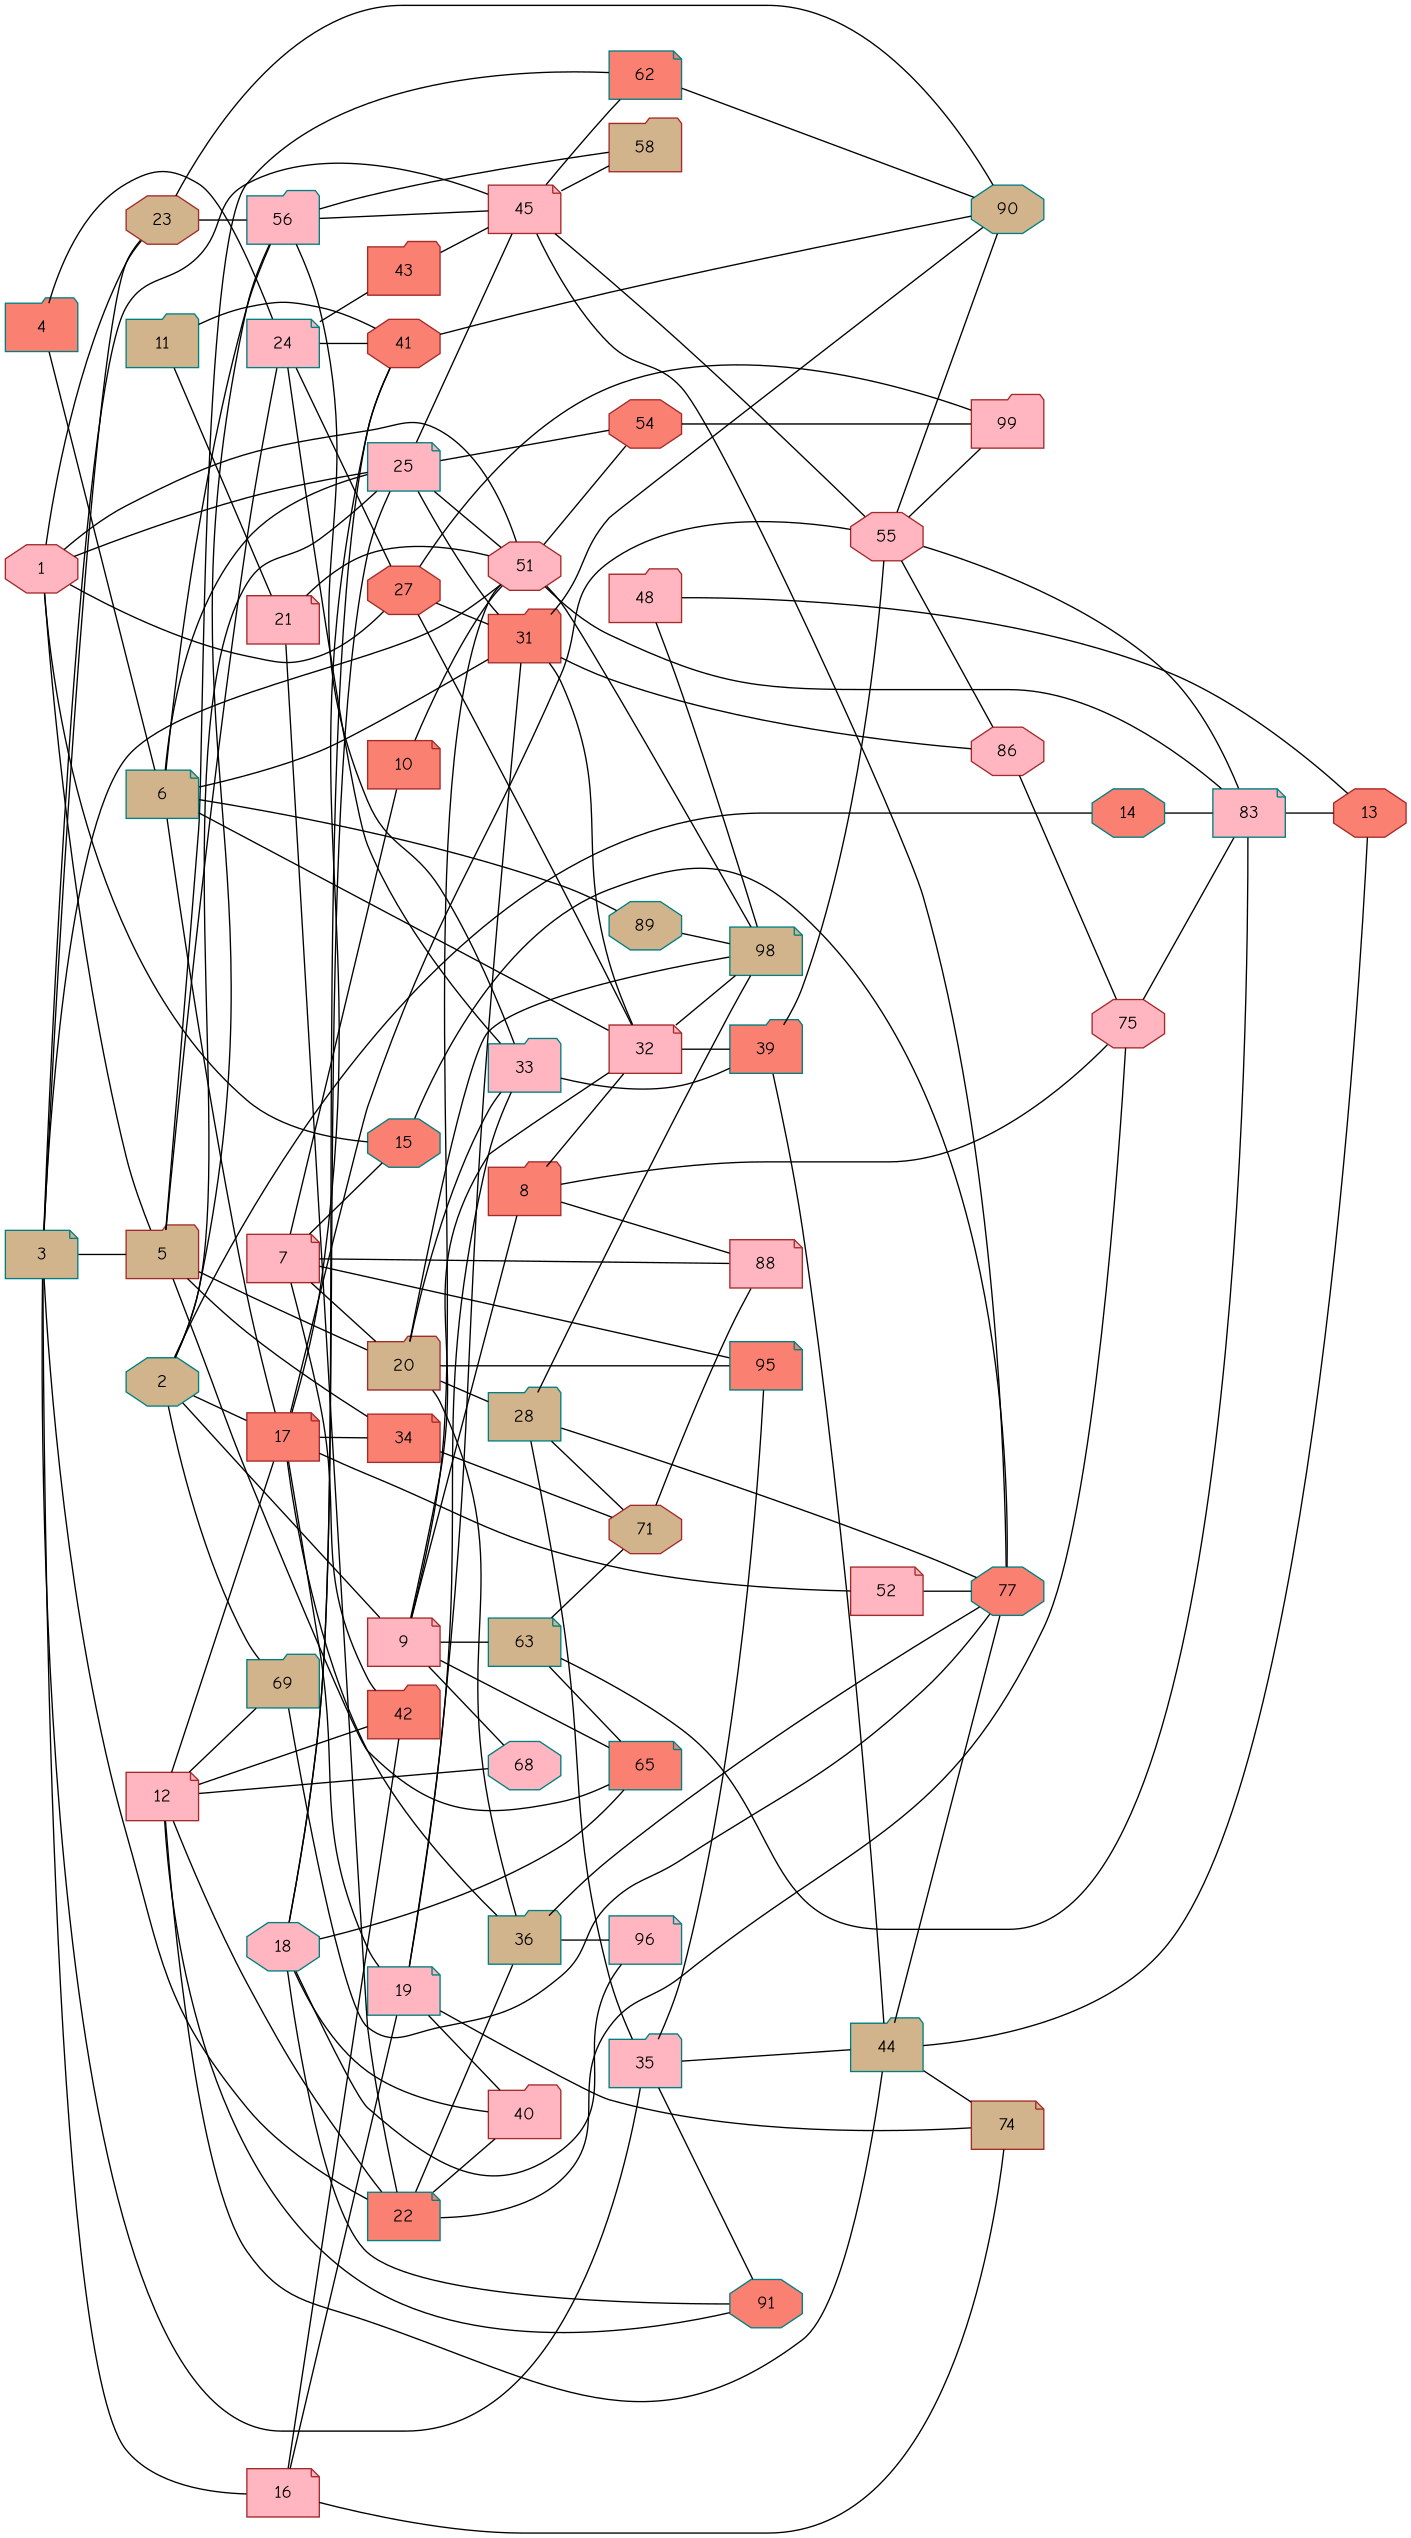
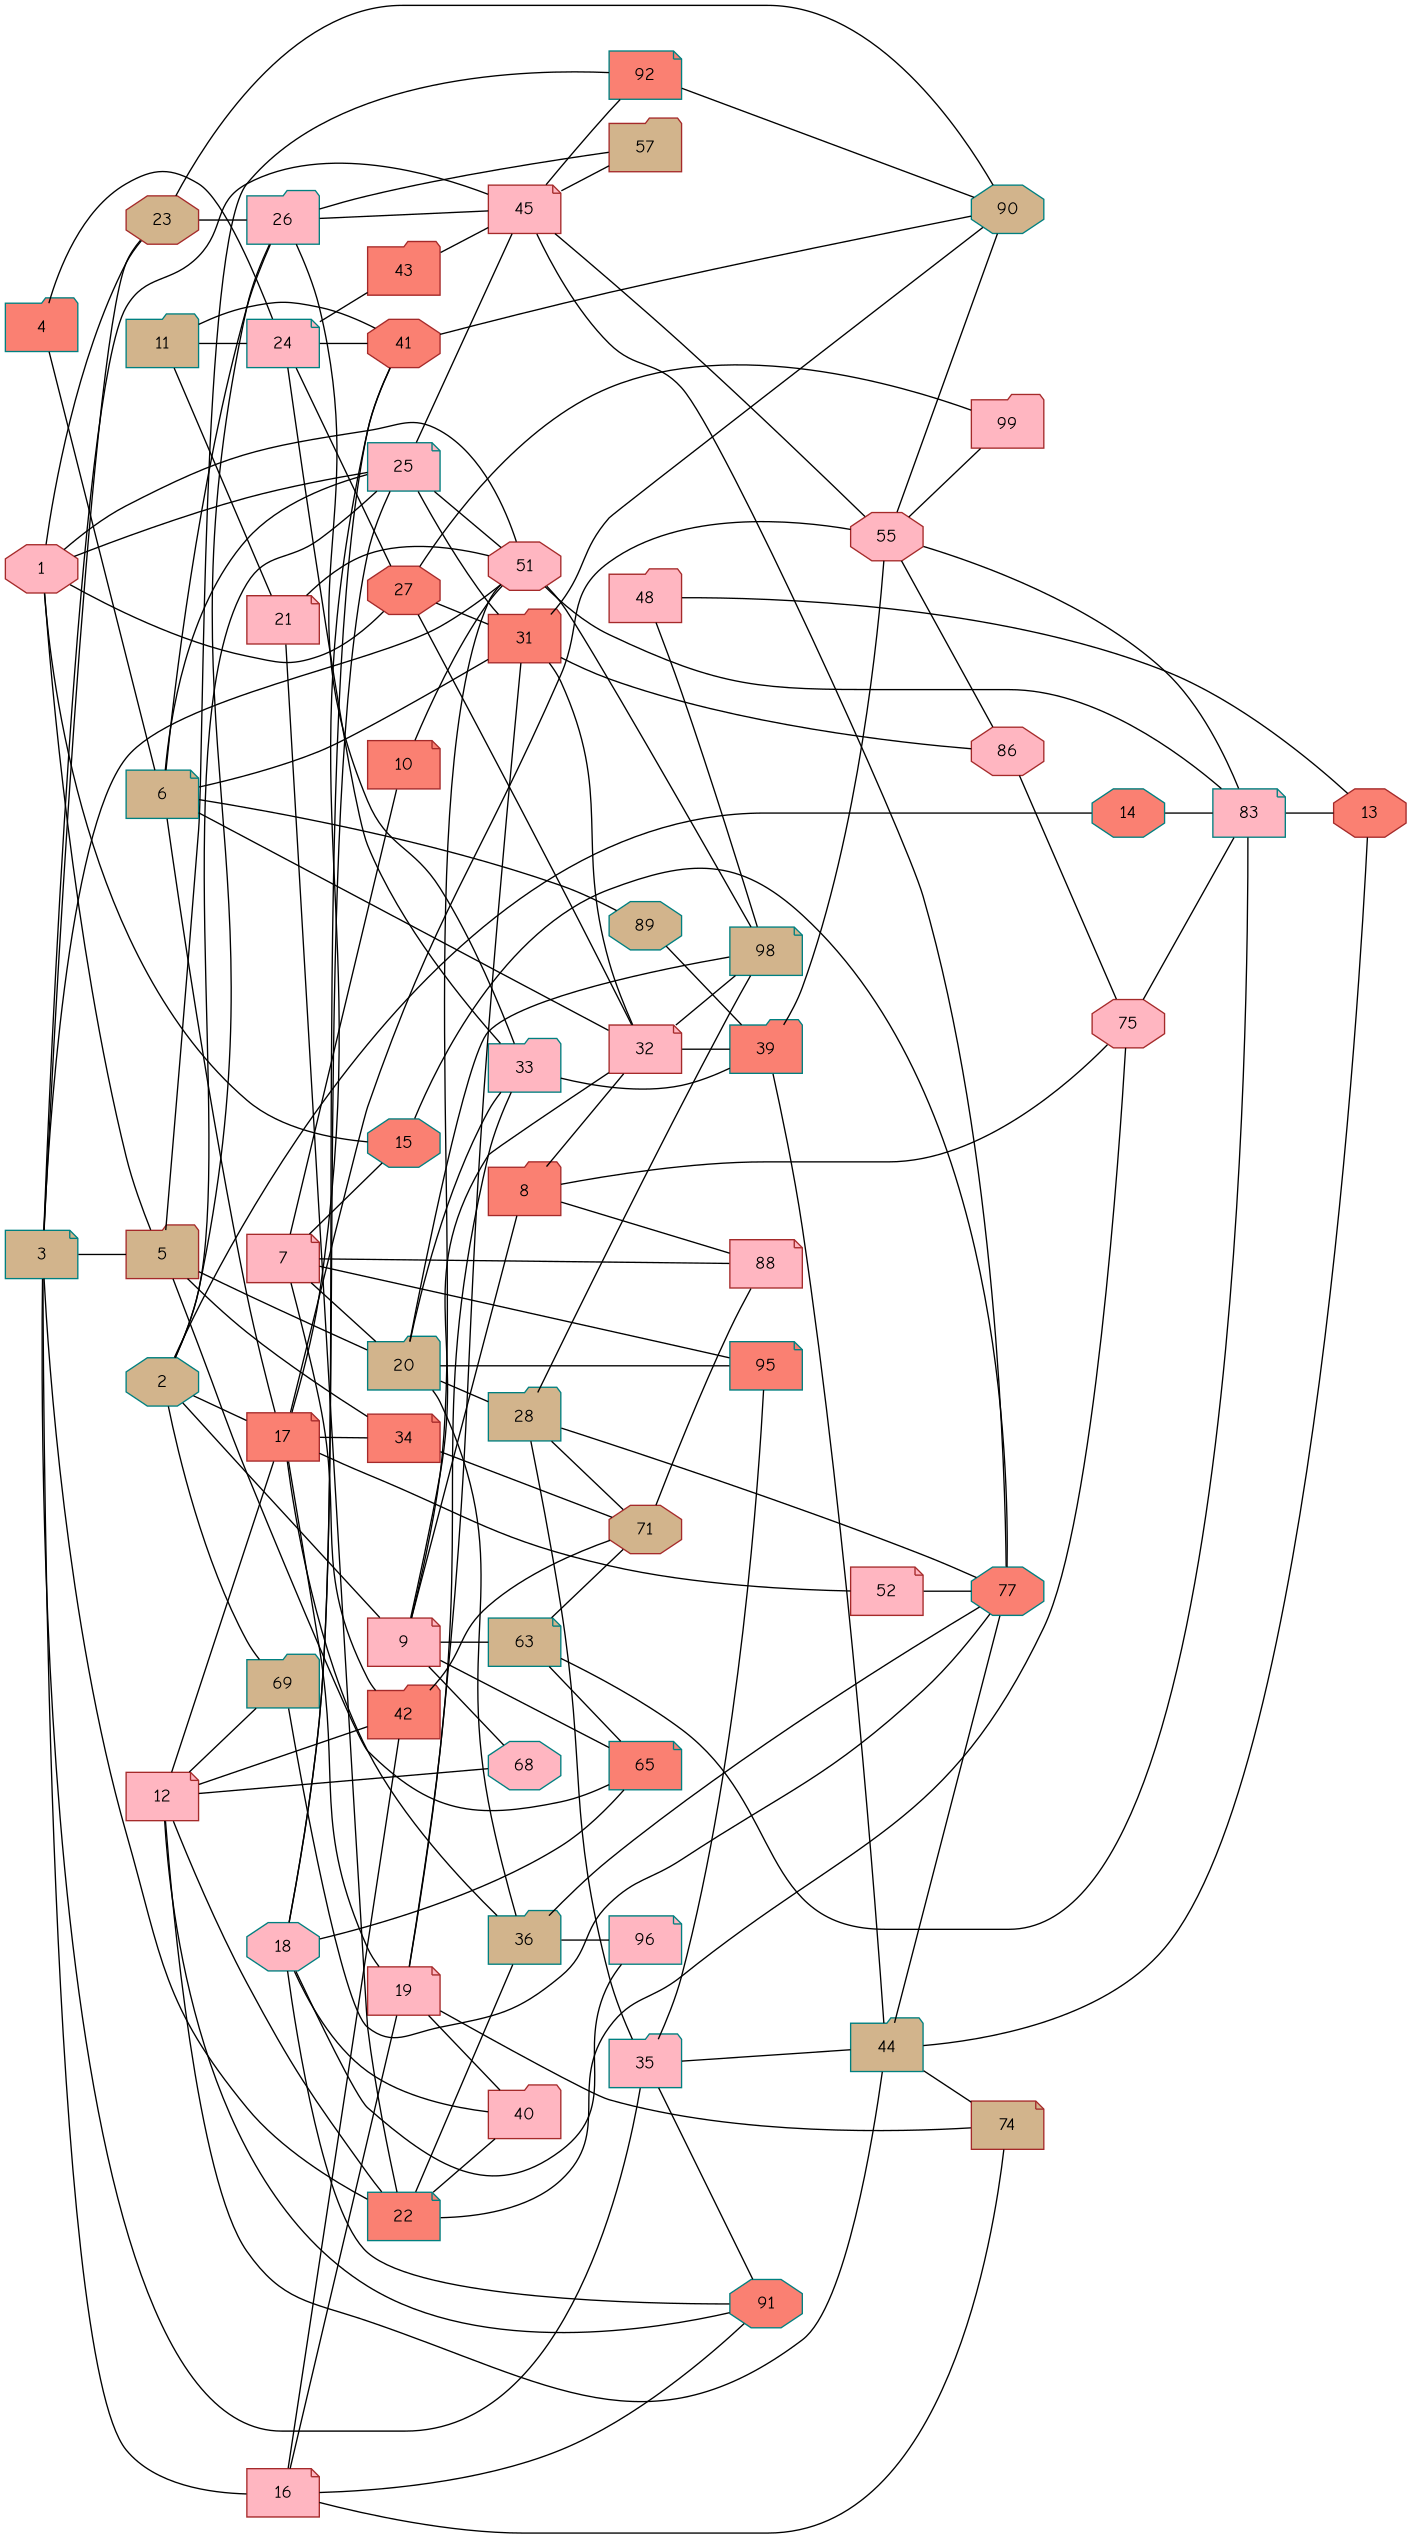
node "62": label "62" -> "92"
node "58": label "58" -> "57"
node "56": label "56" -> "26"
node "54": removed
edge "24" -- "5": now "24" -- "11"
edge "89" -- "98": now "89" -- "39"
node "20": color brown -> teal
edge "71" -- "42": added
node "19": color teal -> brown
edge "91" -- "16": added
